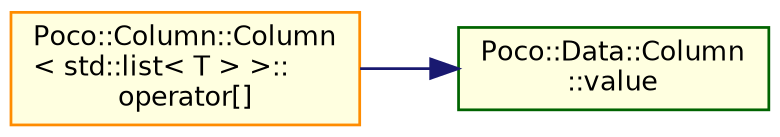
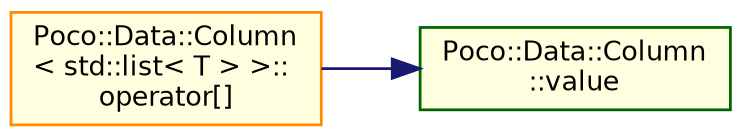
node "Poco::Column::Column < std::list< T > >:: operator[]": label "Poco::Column::Column < std::list< T > >:: operator[]" -> "Poco::Data::Column < std::list< T > >:: operator[]"
